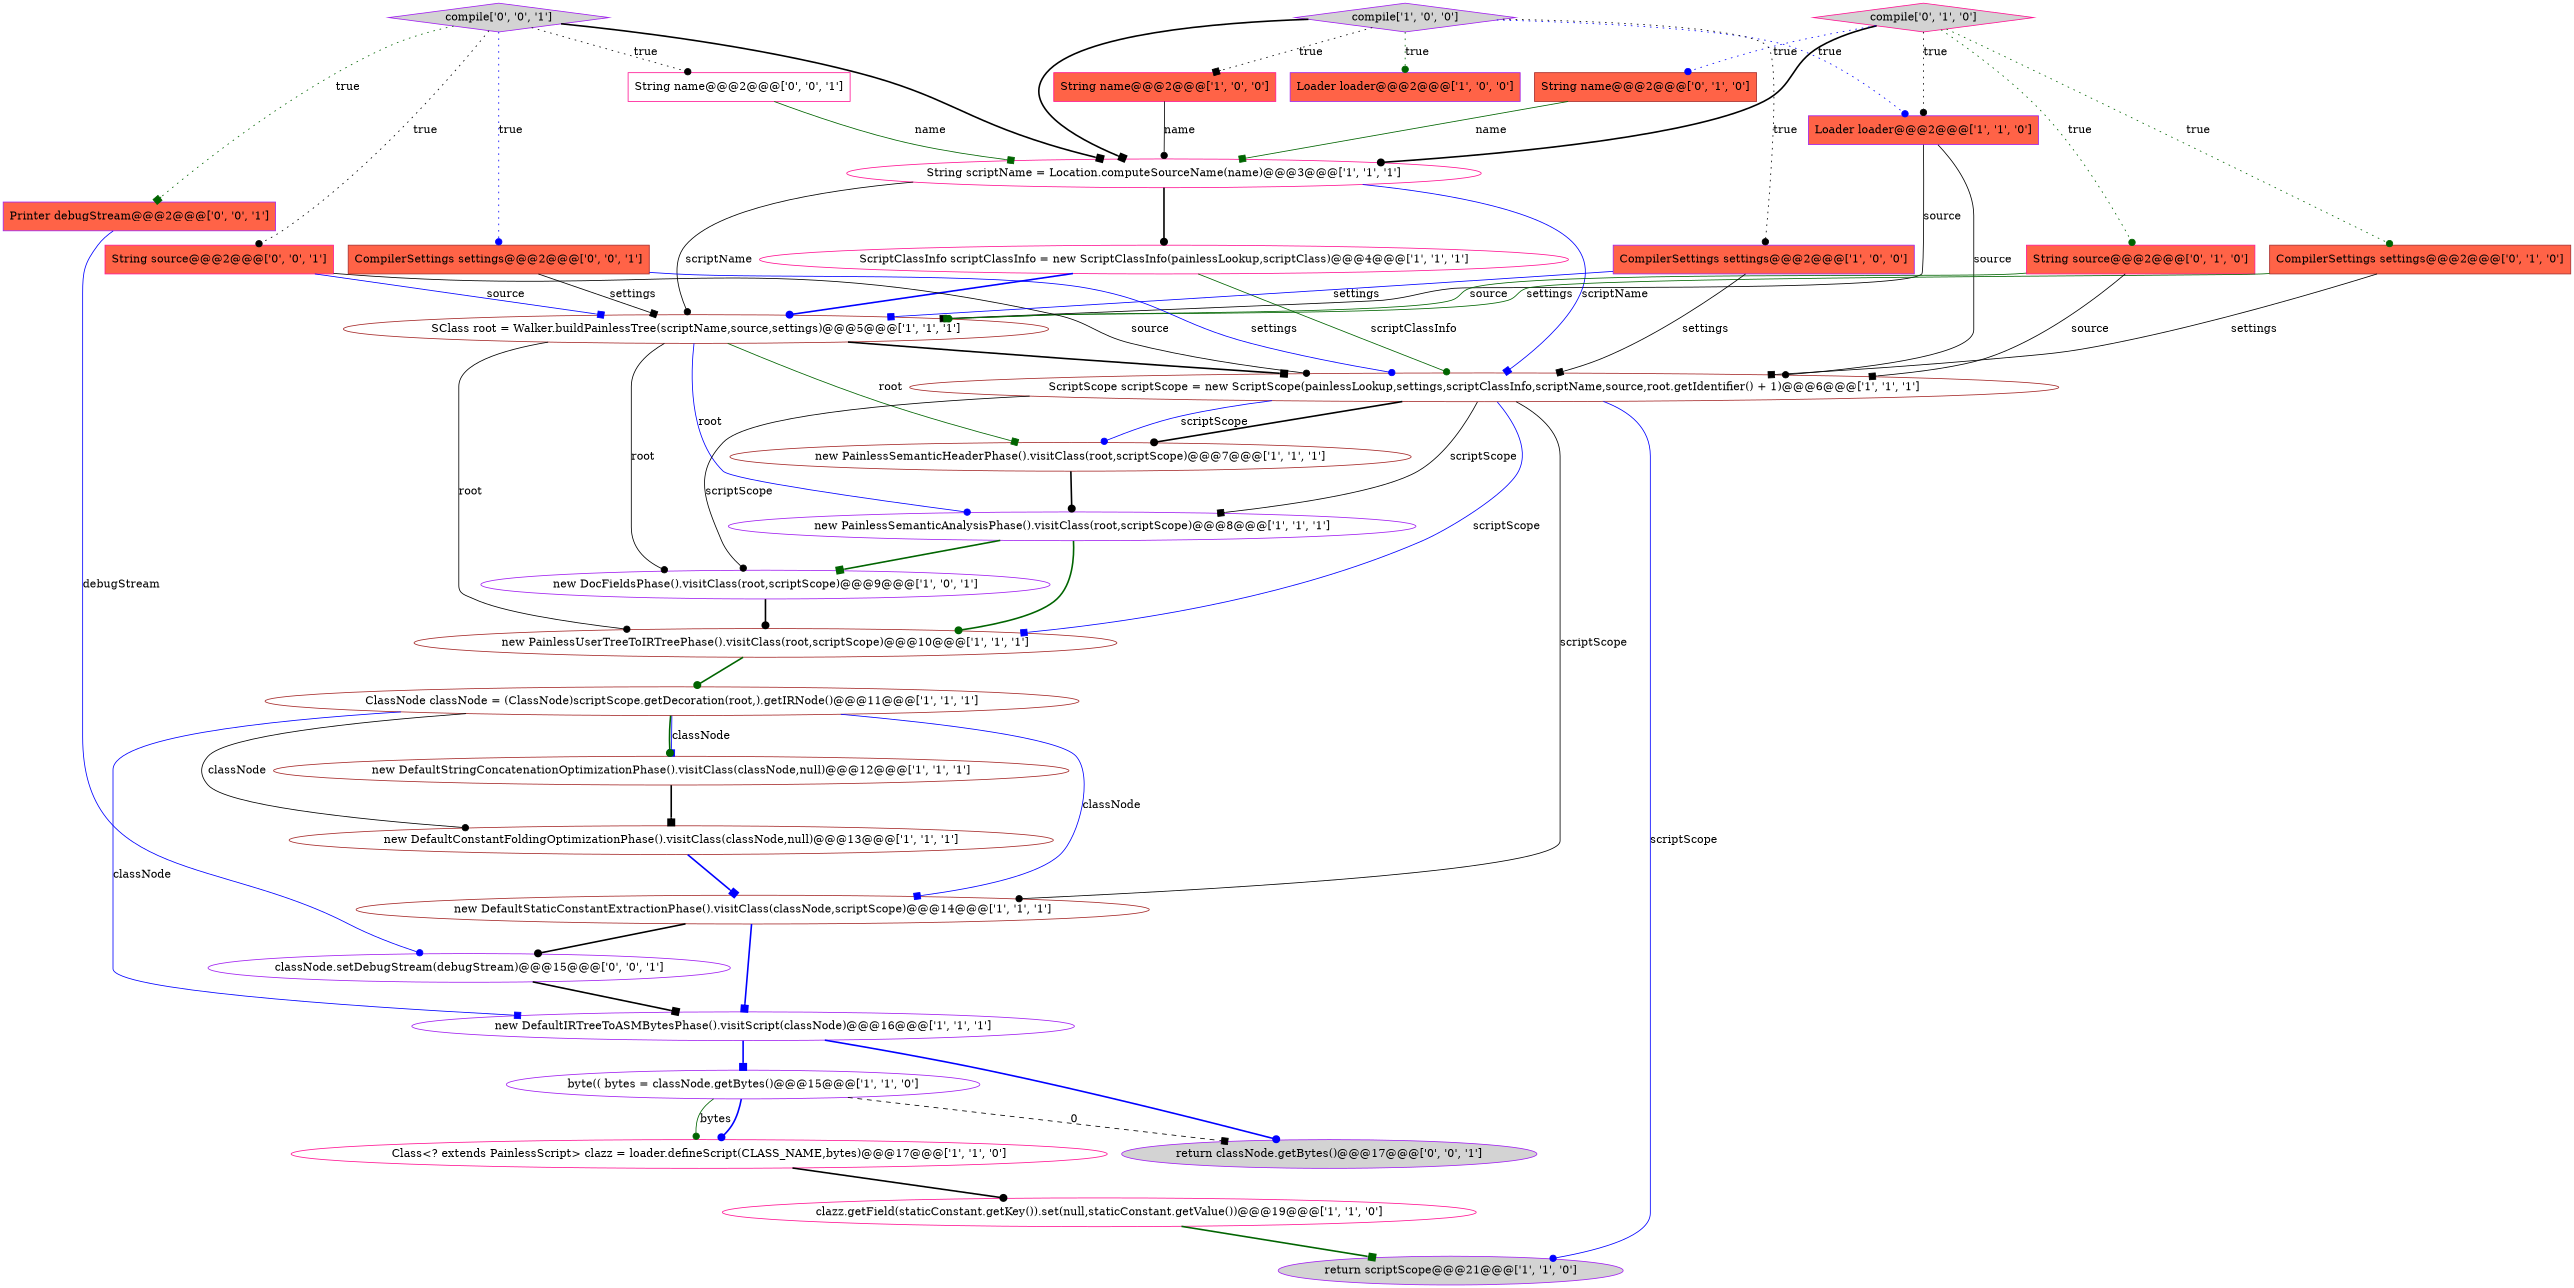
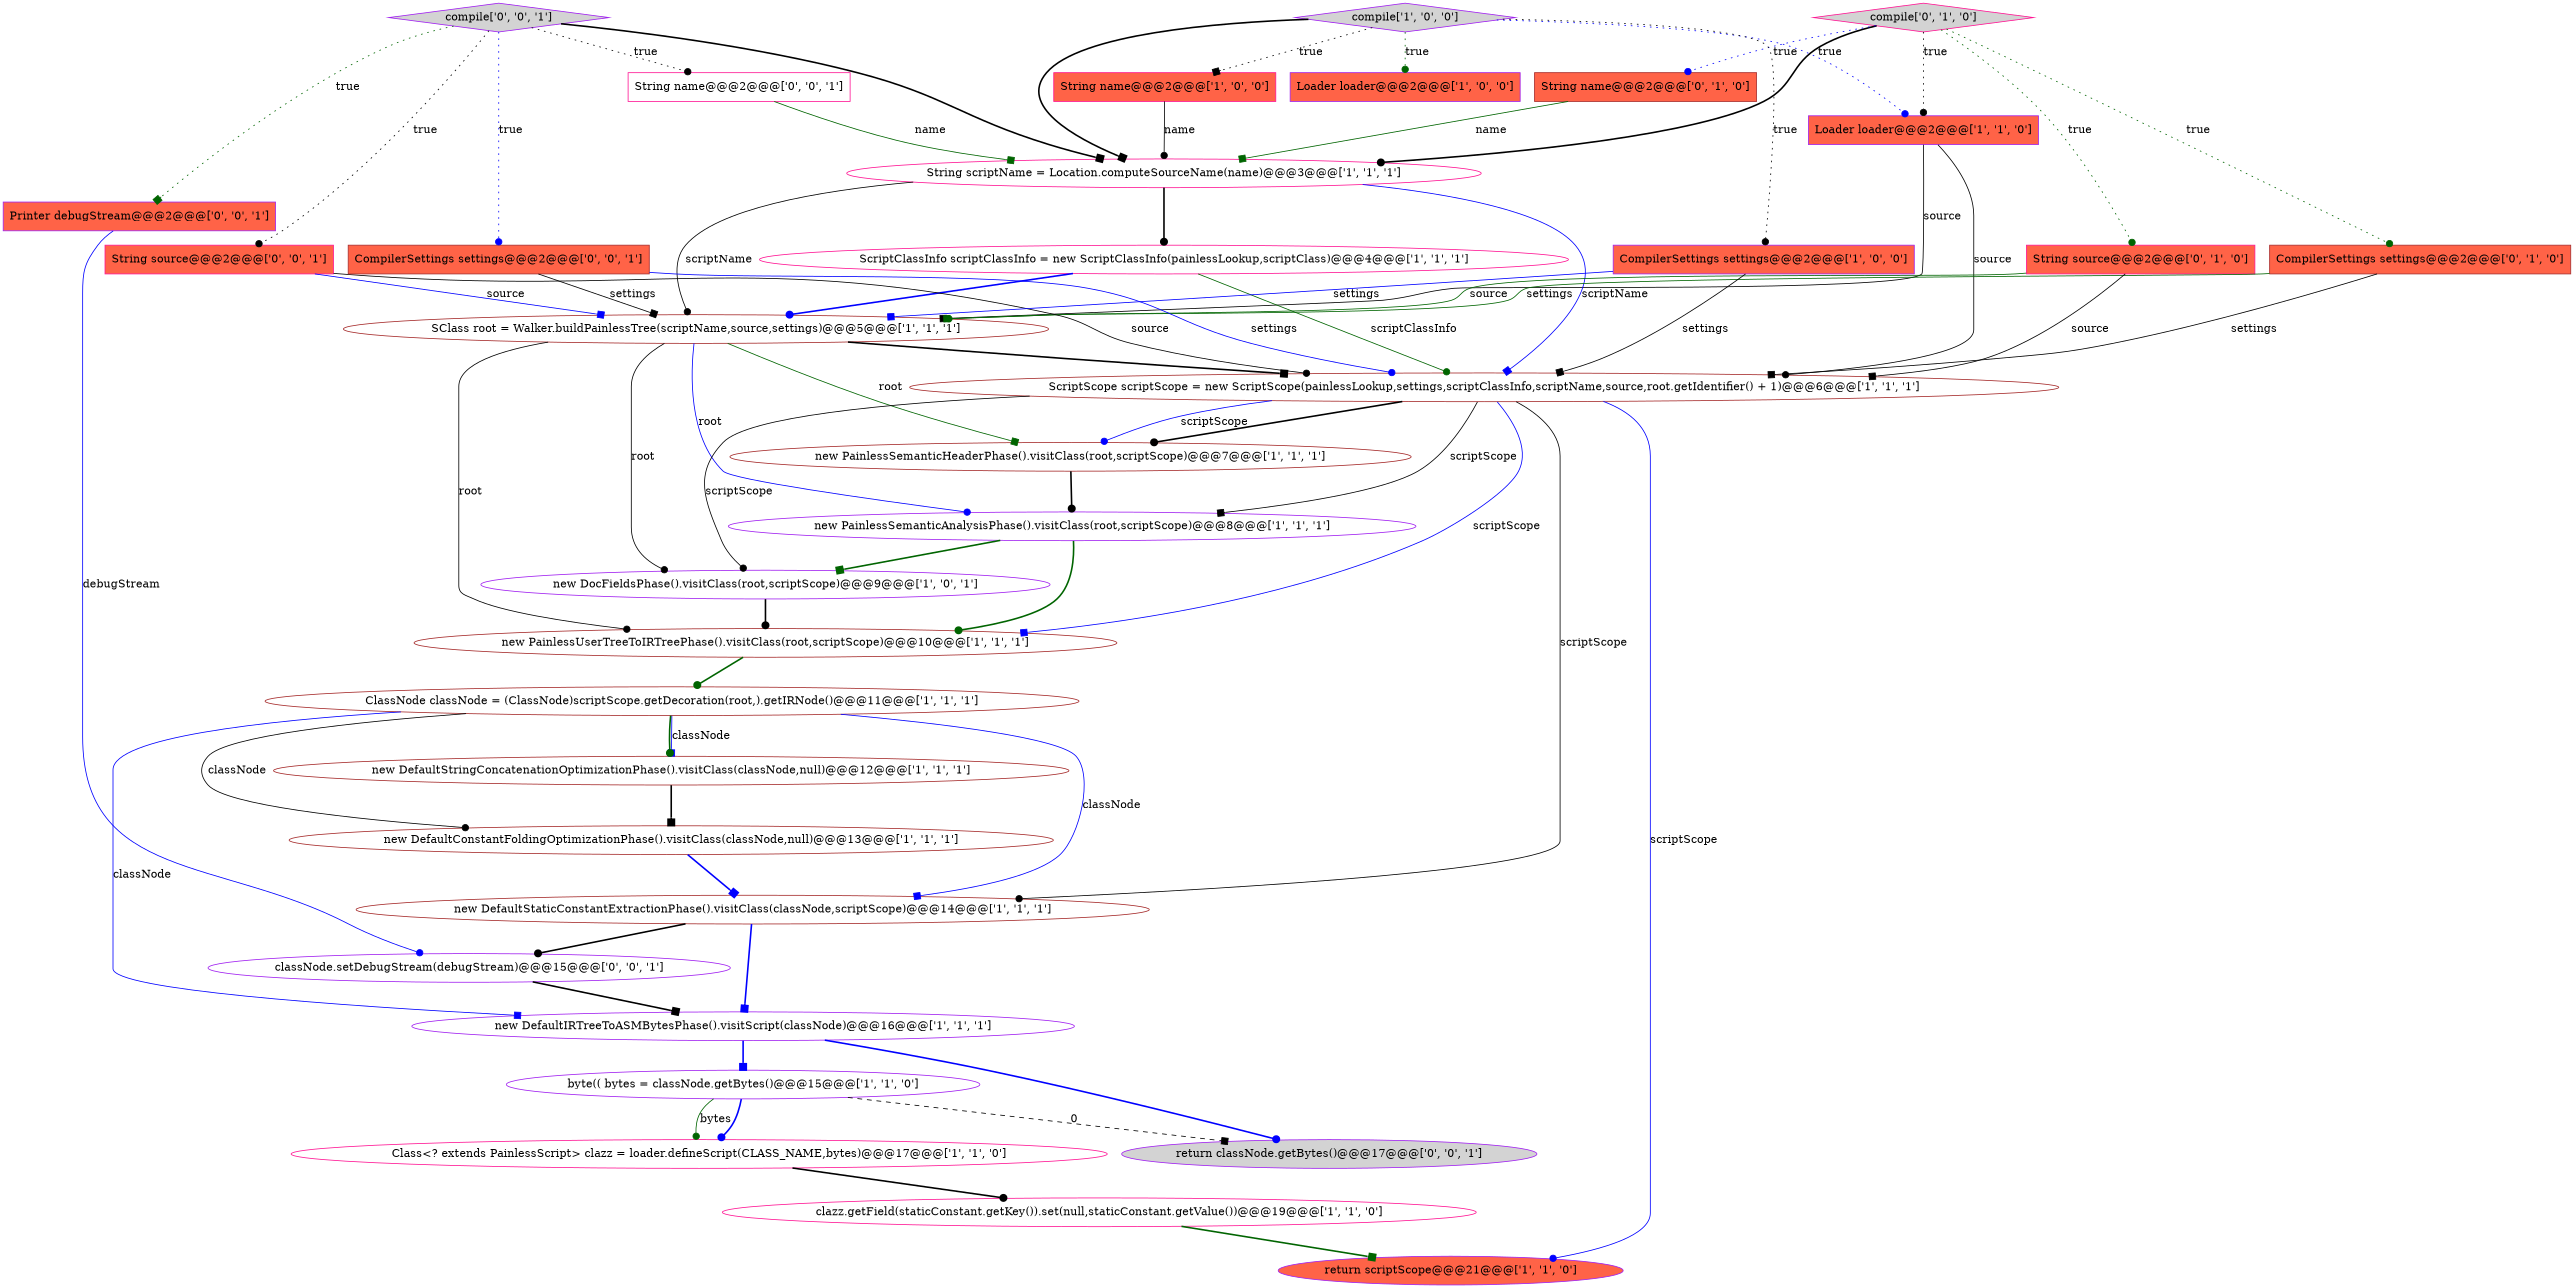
node "return scriptScope@@@21@@@['1', '1', '0']": fillcolor lightgray -> tomato
